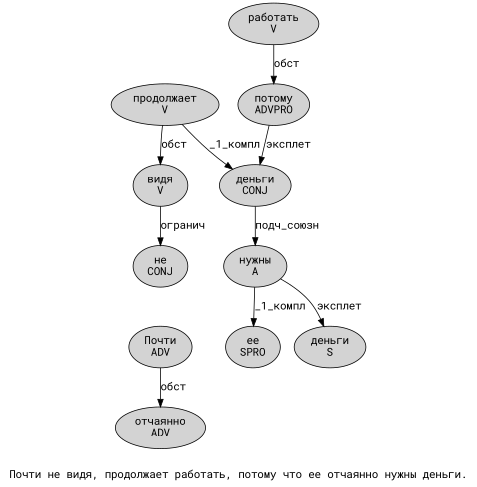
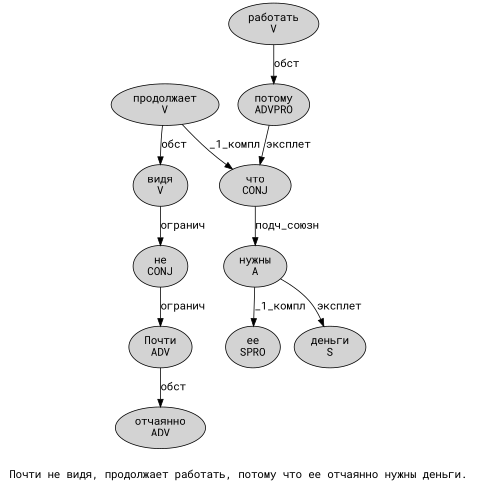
node "деньги CONJ": label "деньги CONJ" -> "что CONJ"
edge "не CONJ" -> "Почти ADV": added, label "огранич"
